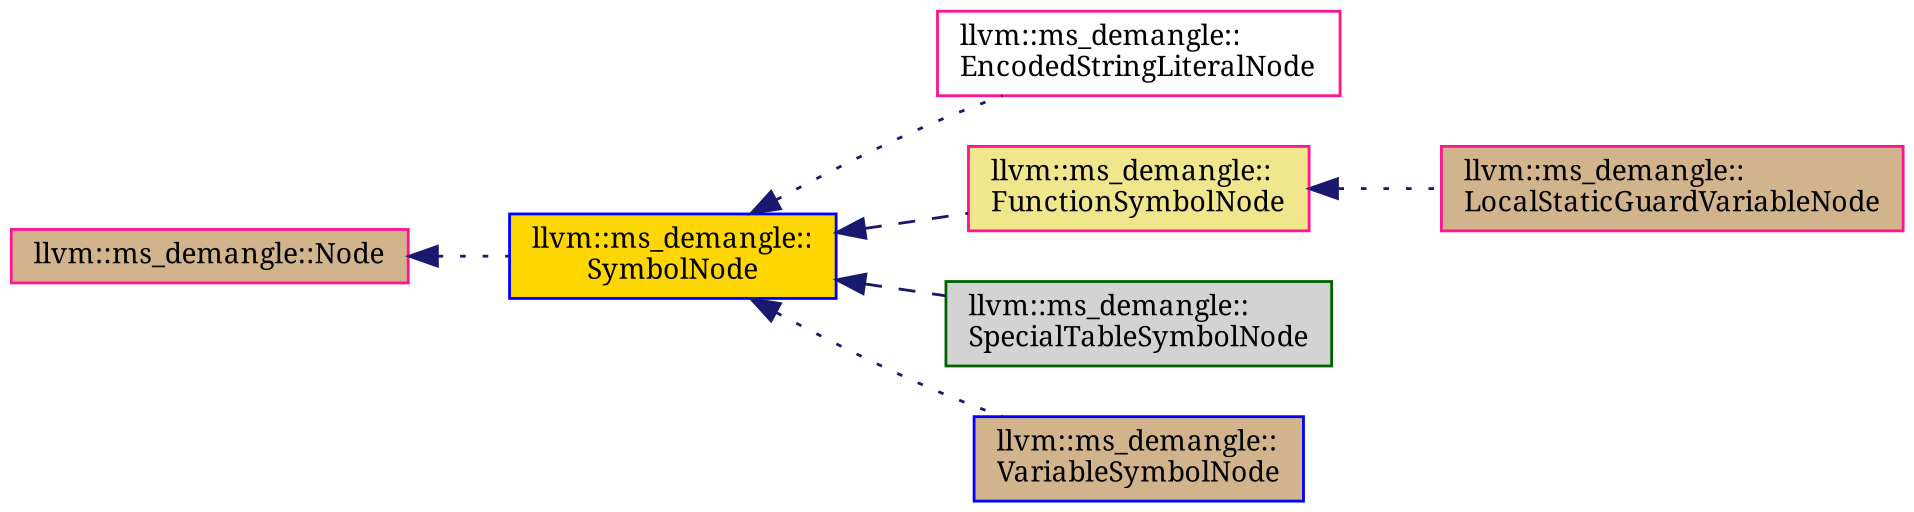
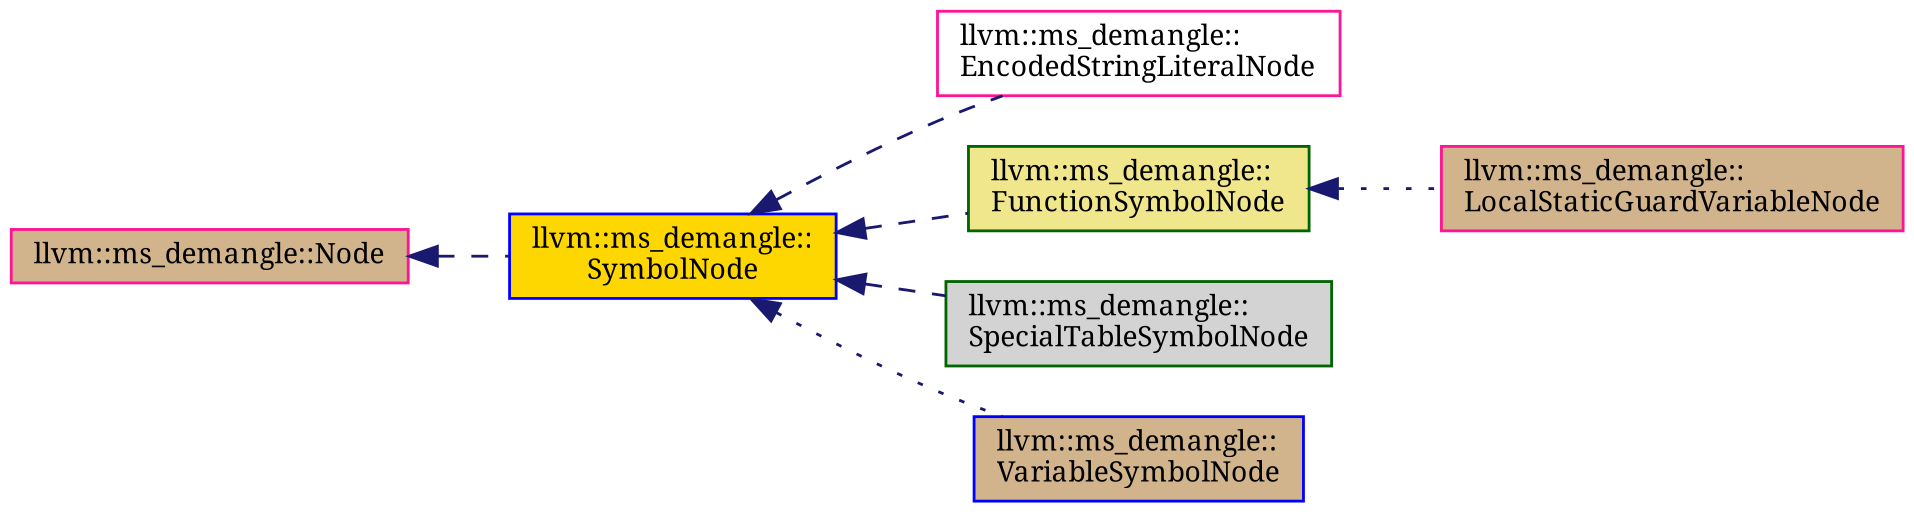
edge "llvm::ms_demangle:: EncodedStringLiteralNode" -> "llvm::ms_demangle:: SymbolNode": style dotted -> dashed
node "llvm::ms_demangle:: FunctionSymbolNode": color deeppink -> darkgreen
edge "llvm::ms_demangle:: SymbolNode" -> "llvm::ms_demangle::Node": style dotted -> dashed
